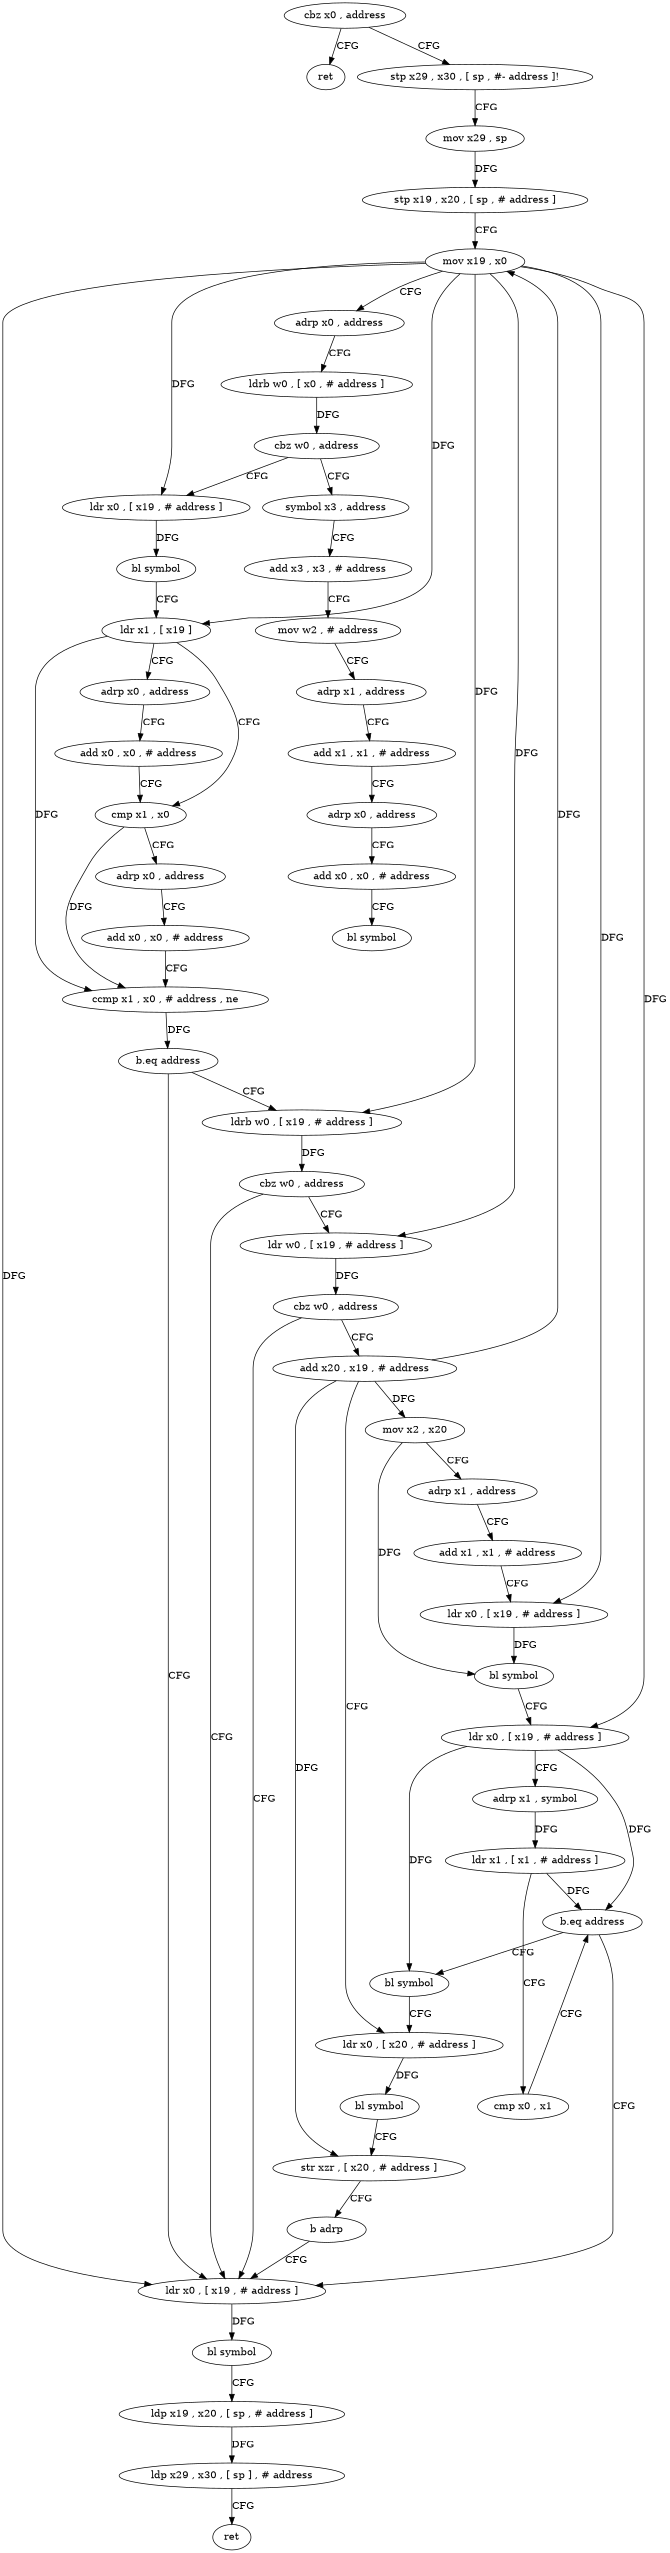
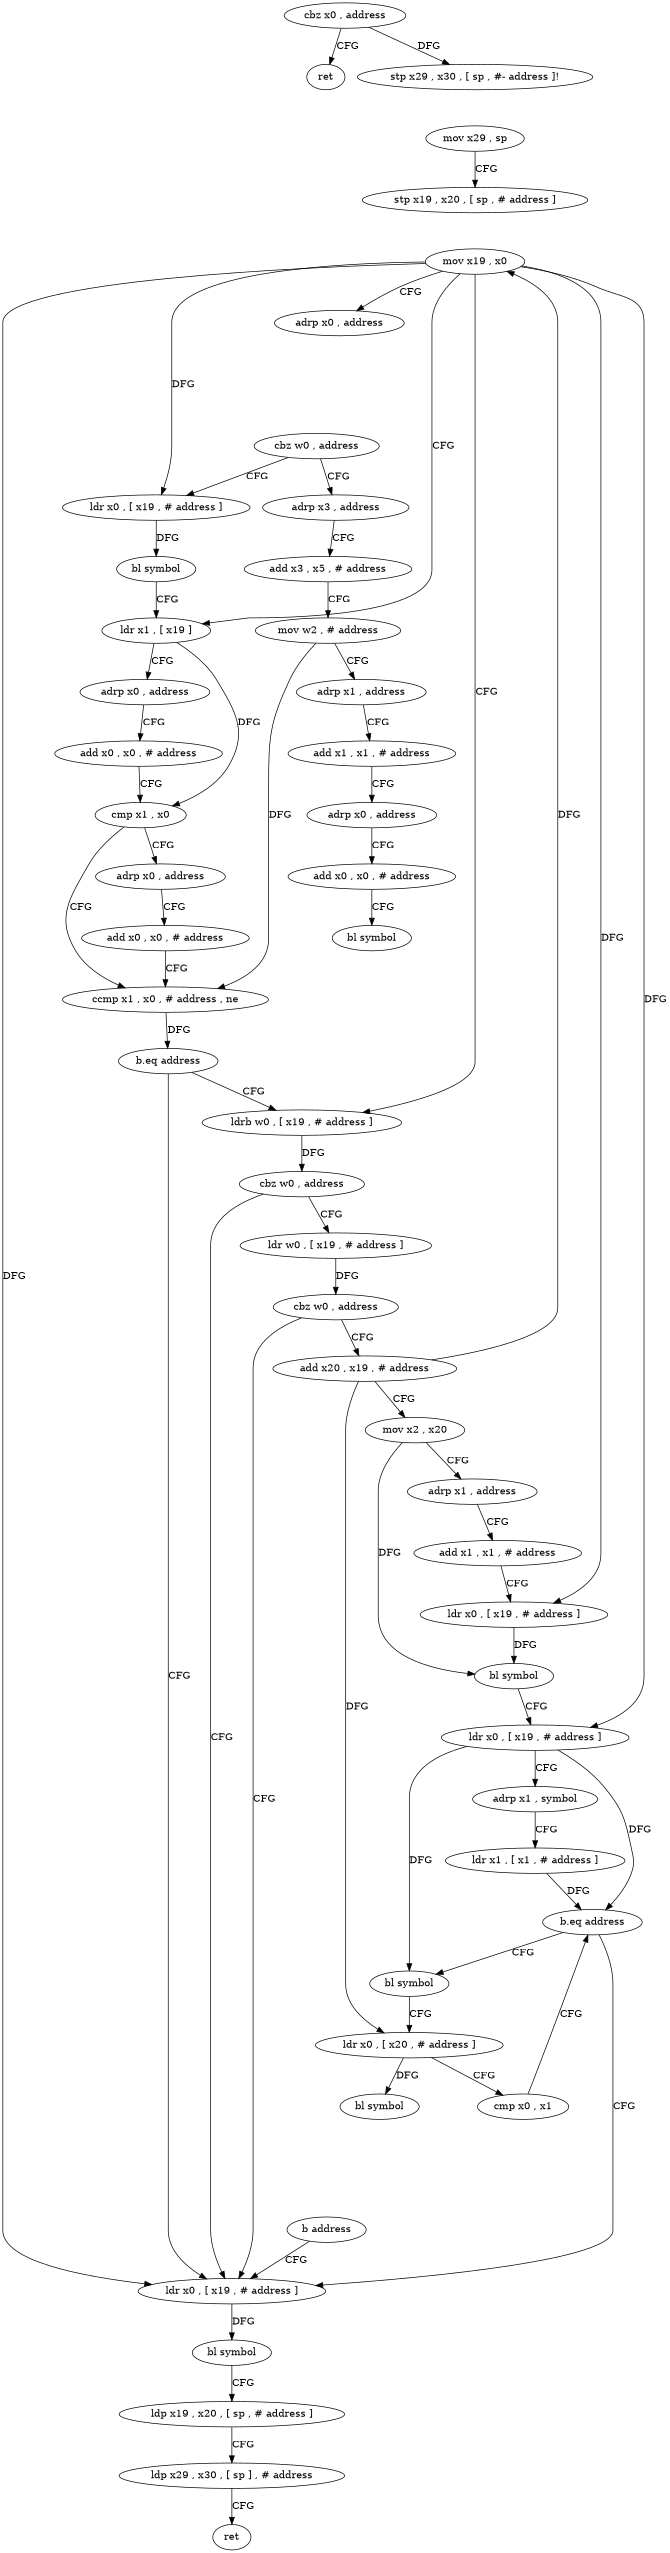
edge "cbz x0 , address" -> "stp x29 , x30 , [ sp , #- address ]!": label "CFG" -> "DFG"
edge "stp x29 , x30 , [ sp , #- address ]!" -> "mov x29 , sp": removed, label "CFG"
edge "mov x29 , sp" -> "stp x19 , x20 , [ sp , # address ]": label "DFG" -> "CFG"
edge "stp x19 , x20 , [ sp , # address ]" -> "mov x19 , x0": removed, label "CFG"
node "ldrb w0 , [ x0 , # address ]": removed
edge "mov x19 , x0" -> "ldr x1 , [ x19 ]": label "DFG" -> "CFG"
node "symbol x3 , address": label "symbol x3 , address" -> "adrp x3 , address"
node "add x3 , x3 , # address": label "add x3 , x3 , # address" -> "add x3 , x5 , # address"
edge "mov x19 , x0" -> "ldrb w0 , [ x19 , # address ]": label "DFG" -> "CFG"
edge "ldr x1 , [ x19 ]" -> "cmp x1 , x0": label "CFG" -> "DFG"
edge "mov x19 , x0" -> "ldr w0 , [ x19 , # address ]": removed, label "DFG"
edge "ldr x1 , [ x19 ]" -> "ccmp x1 , x0 , # address , ne": now "mov w2 , # address" -> "ccmp x1 , x0 , # address , ne"
edge "cmp x1 , x0" -> "ccmp x1 , x0 , # address , ne": label "DFG" -> "CFG"
edge "add x20 , x19 , # address" -> "mov x2 , x20": label "DFG" -> "CFG"
edge "add x20 , x19 , # address" -> "ldr x0 , [ x20 , # address ]": label "CFG" -> "DFG"
edge "adrp x1 , symbol" -> "ldr x1 , [ x1 , # address ]": label "DFG" -> "CFG"
edge "ldr x1 , [ x1 , # address ]" -> "cmp x0 , x1": now "ldr x0 , [ x20 , # address ]" -> "cmp x0 , x1"
node "str xzr , [ x20 , # address ]": removed
node "b adrp": label "b adrp" -> "b address"
edge "ldp x19 , x20 , [ sp , # address ]" -> "ldp x29 , x30 , [ sp ] , # address": label "DFG" -> "CFG"
